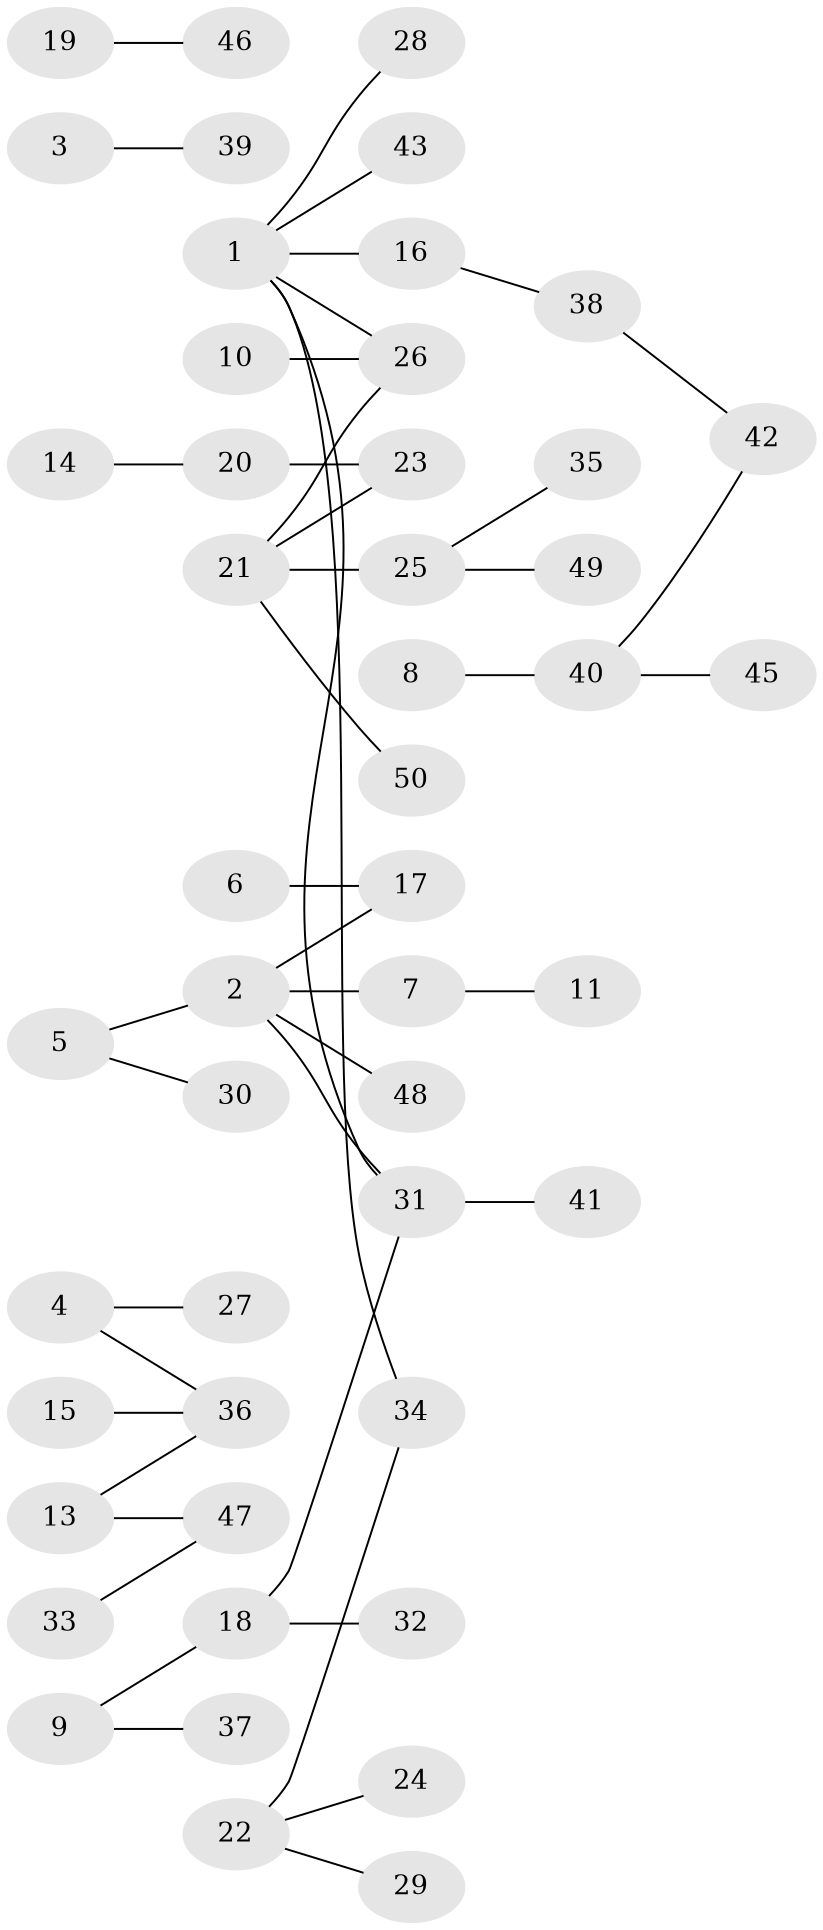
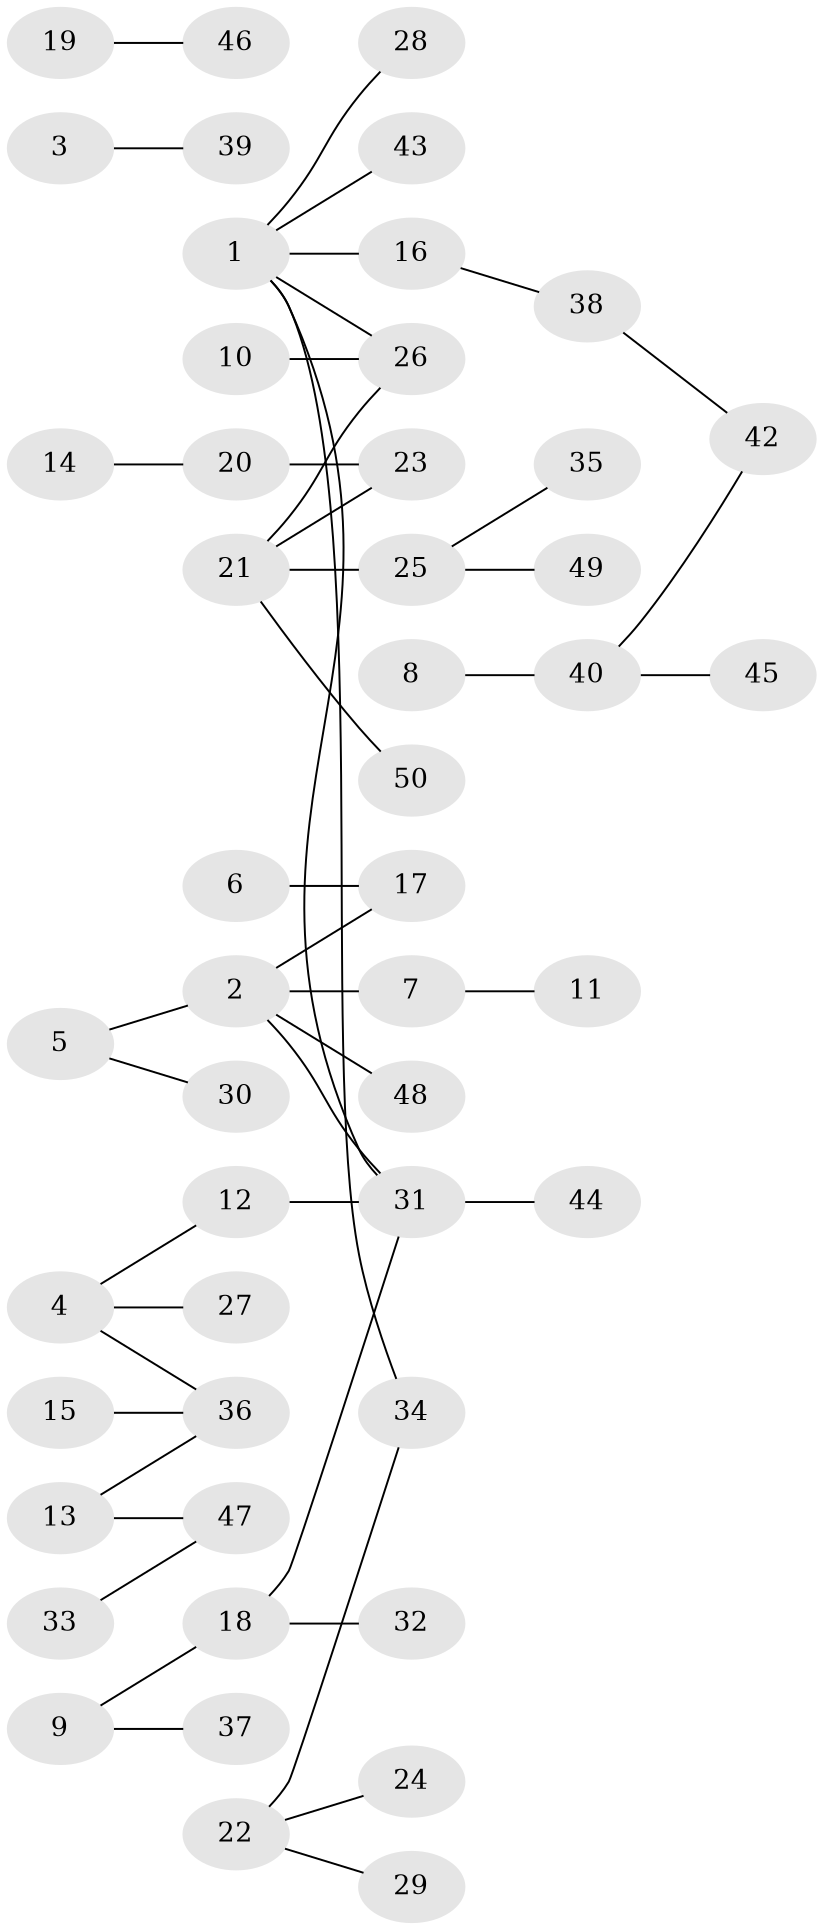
node "12": added
node "41": label "41" -> "44"
